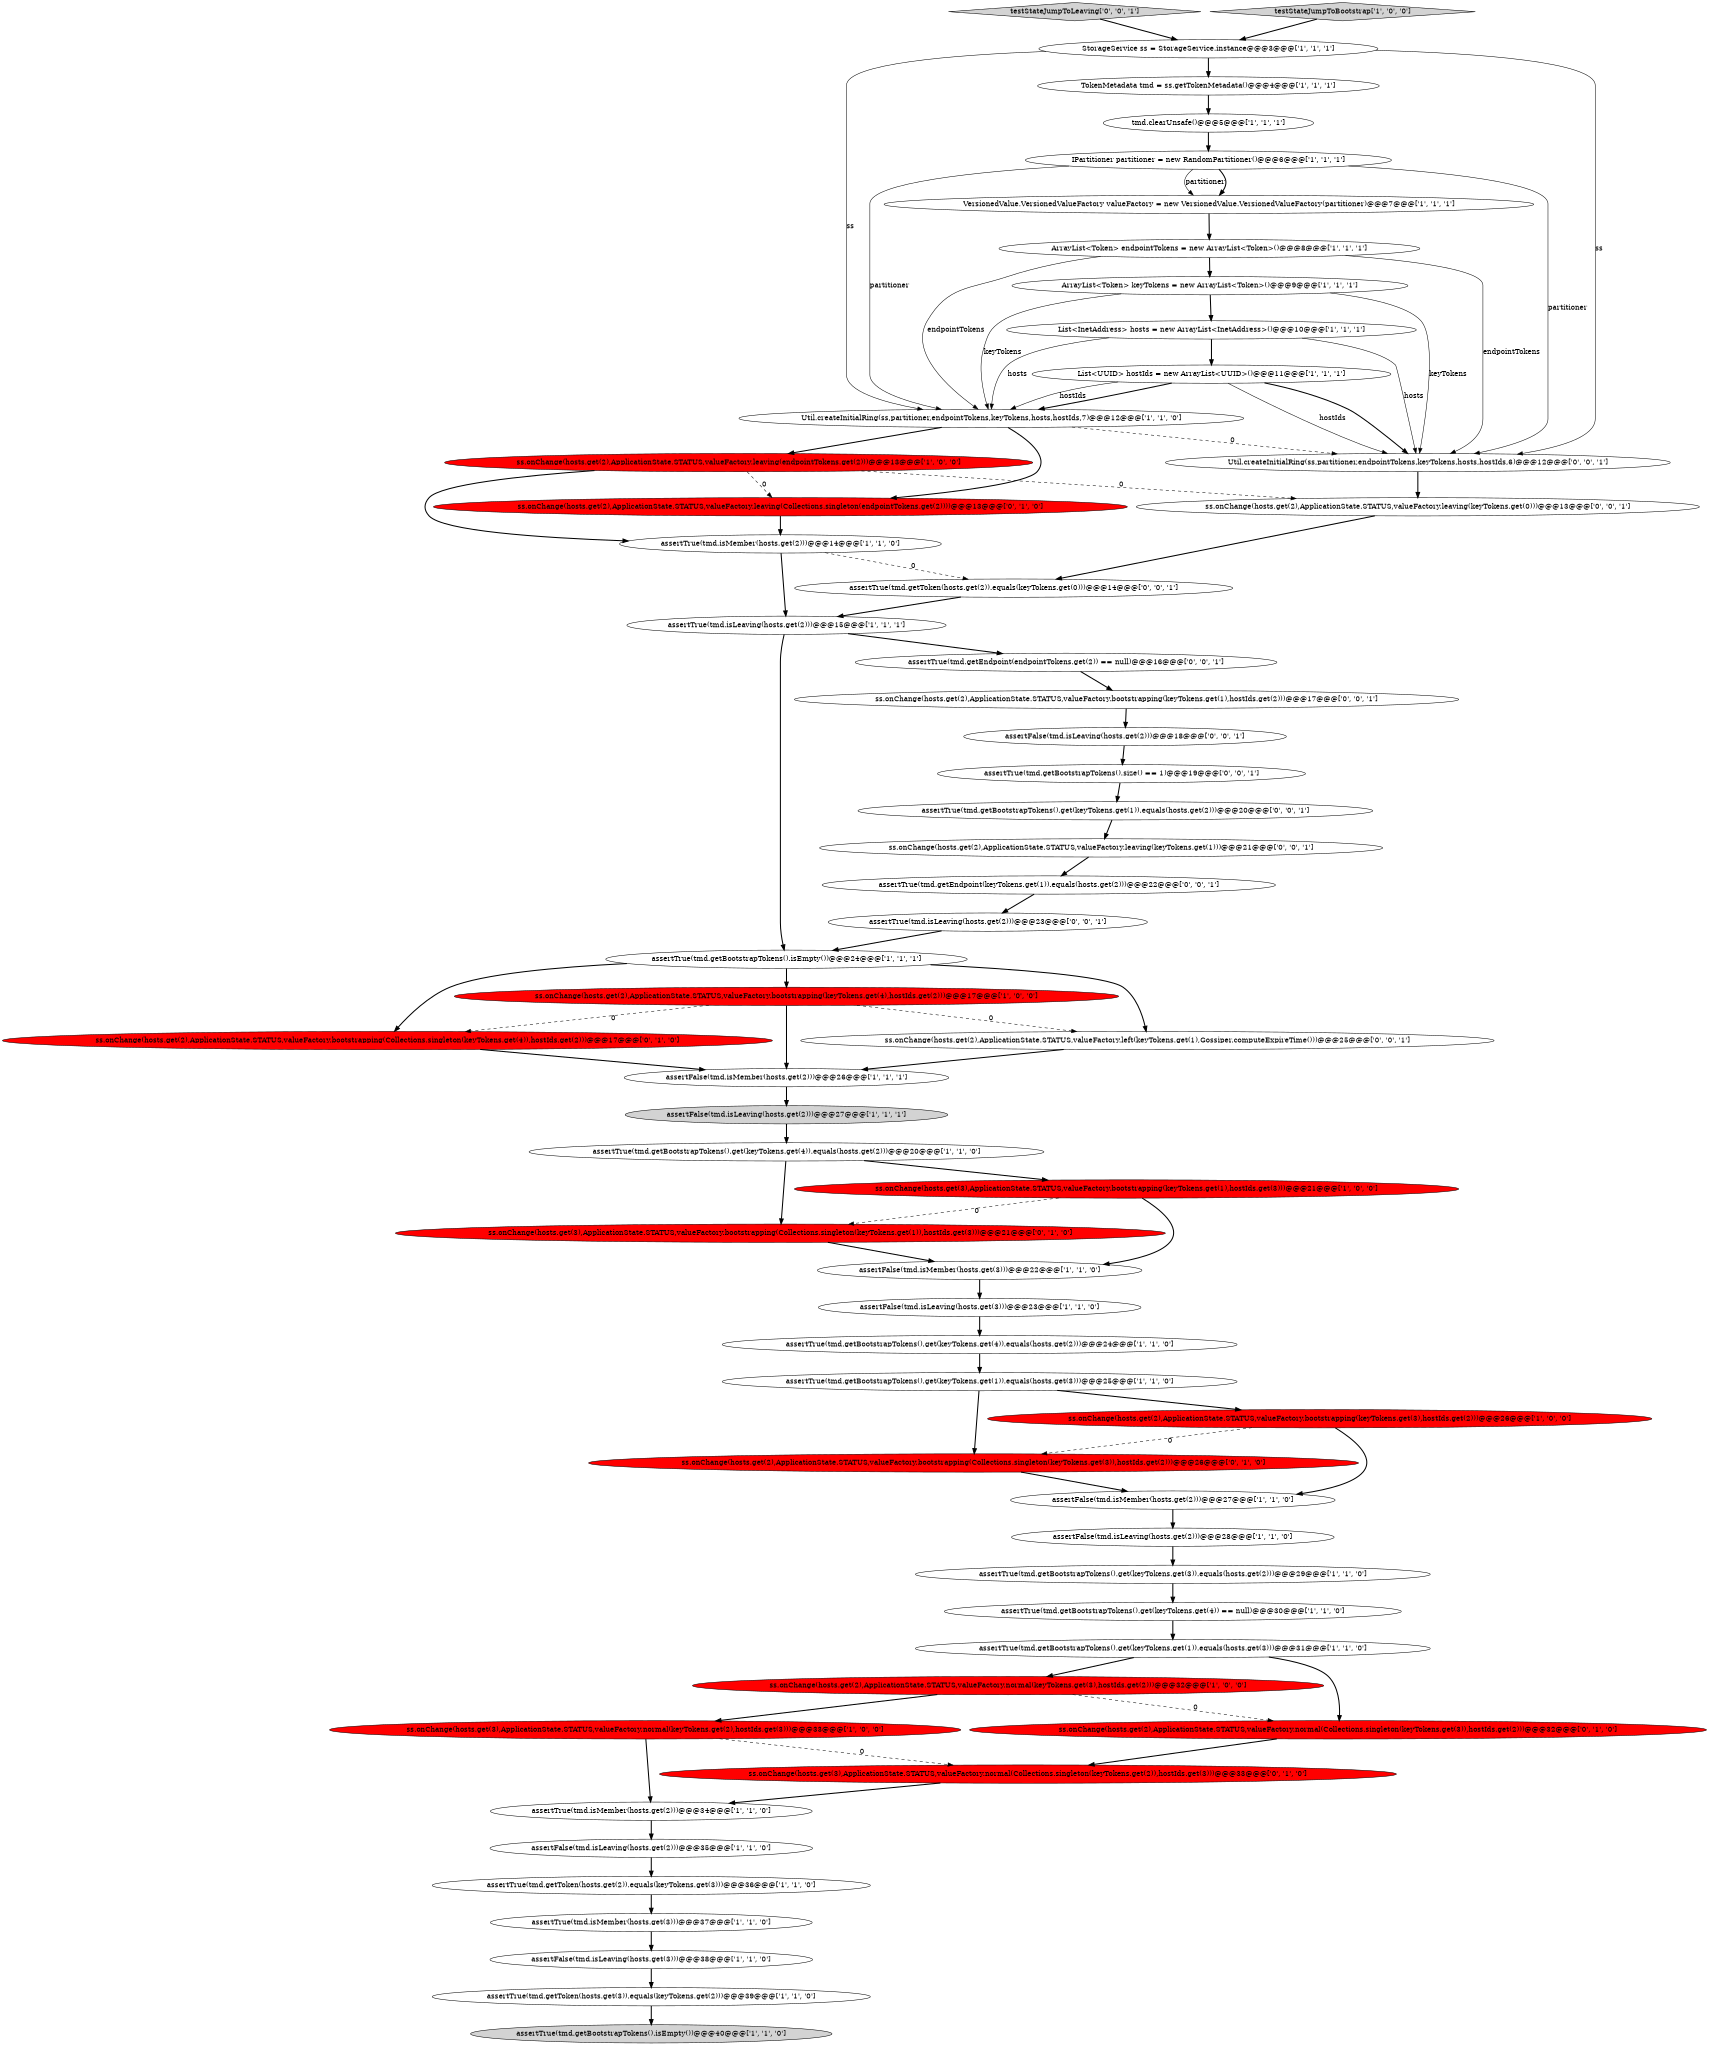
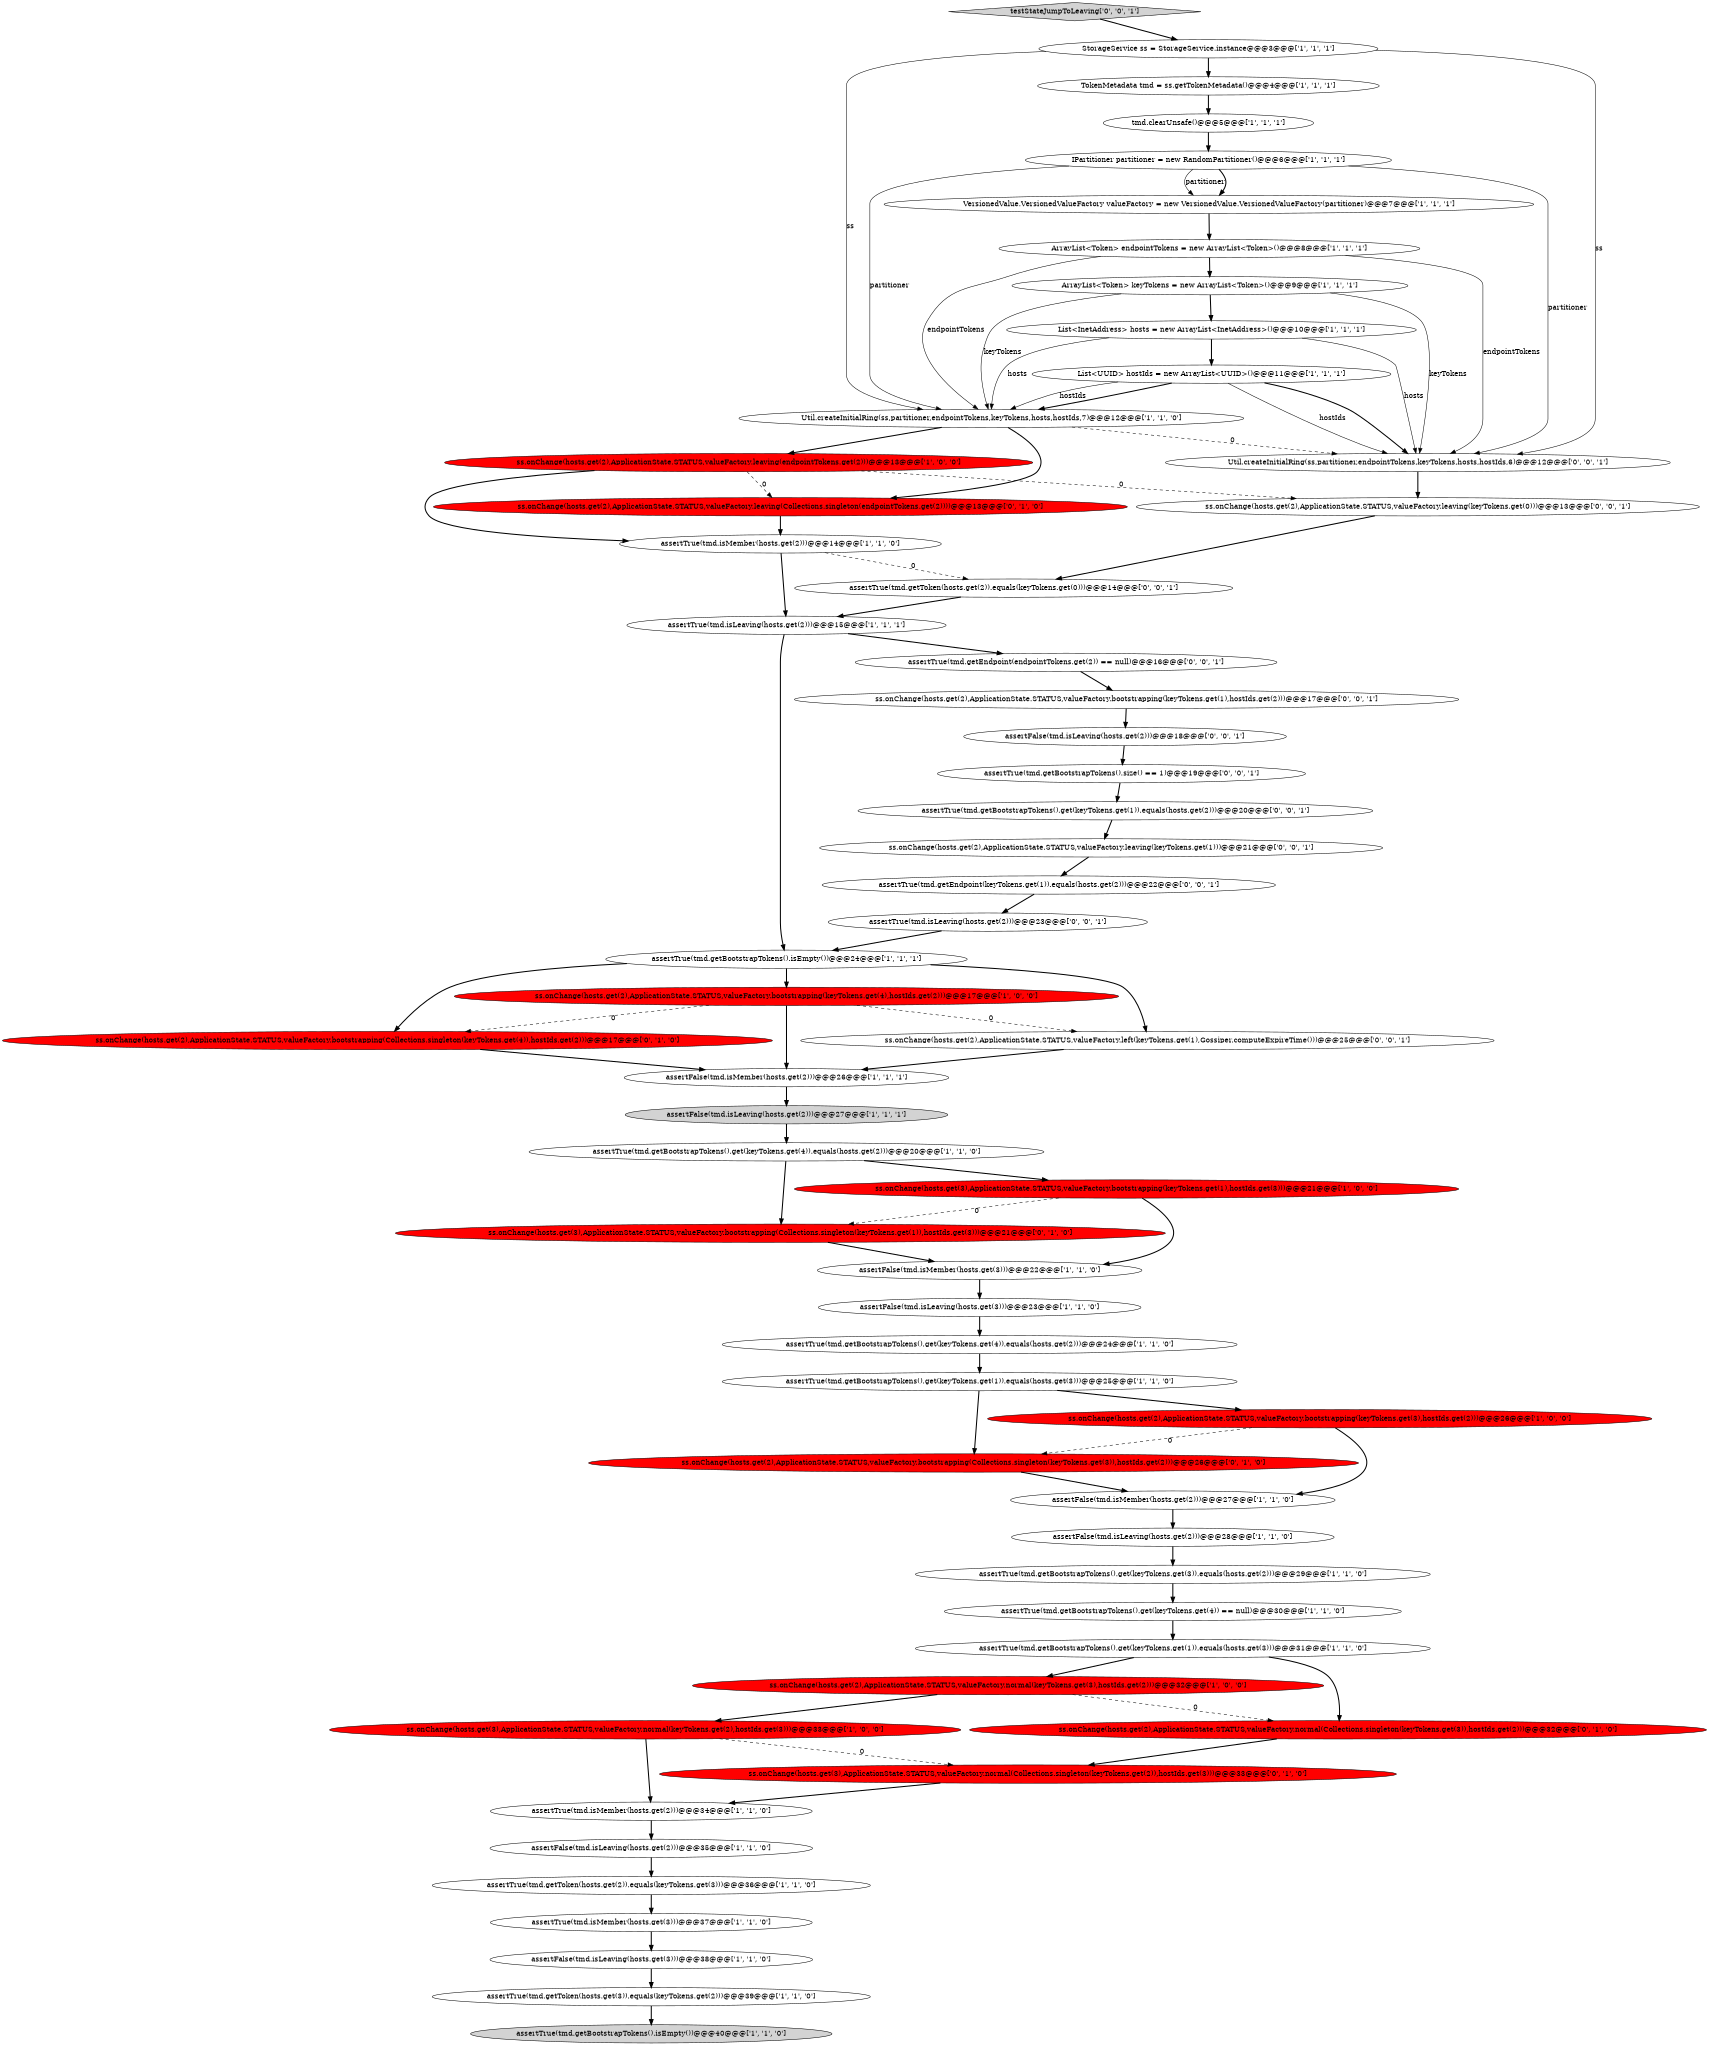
node "testStateJumpToBootstrap['1', '0', '0']": removed
